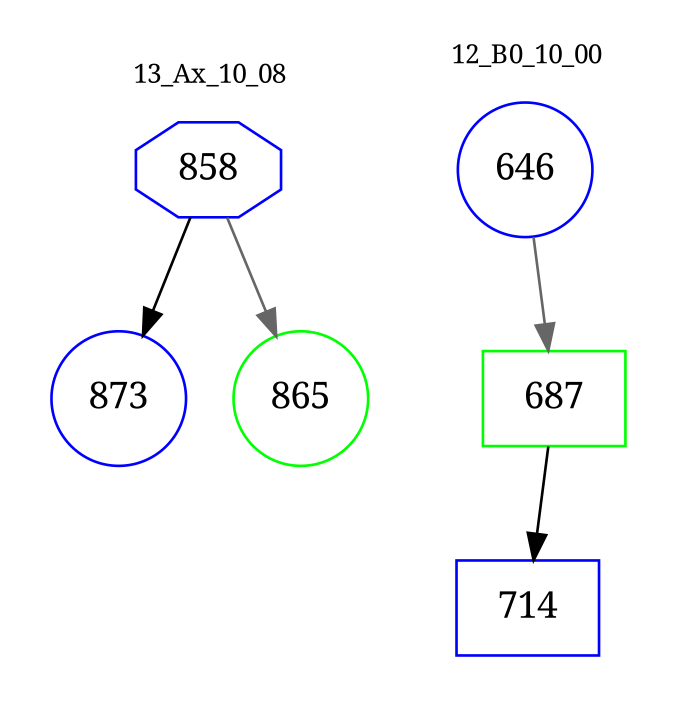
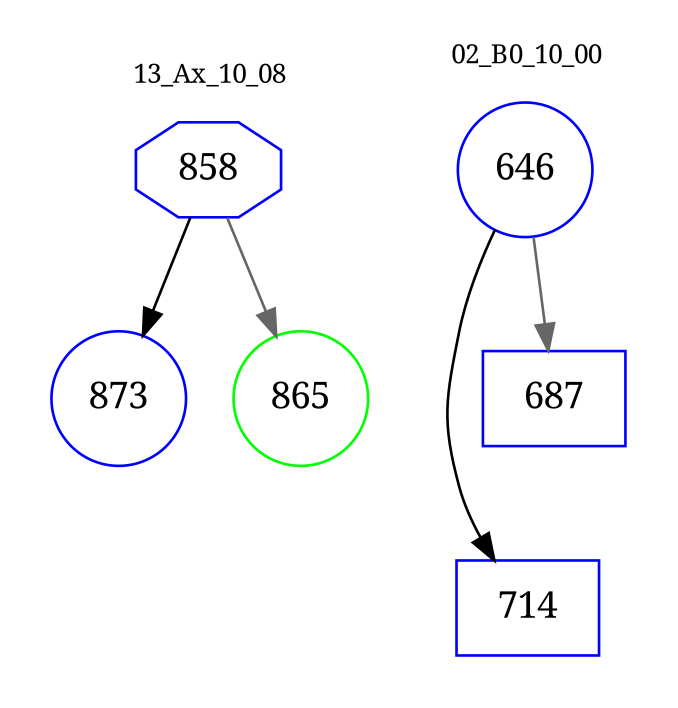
cluster "12_B0_10_00": label "12_B0_10_00" -> "02_B0_10_00"
node "687": color green -> blue
edge "687" -> "714": now "646" -> "714"
